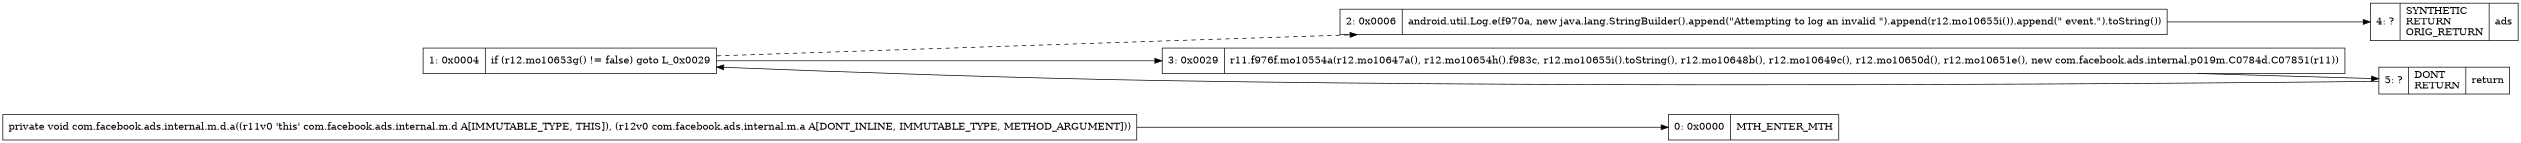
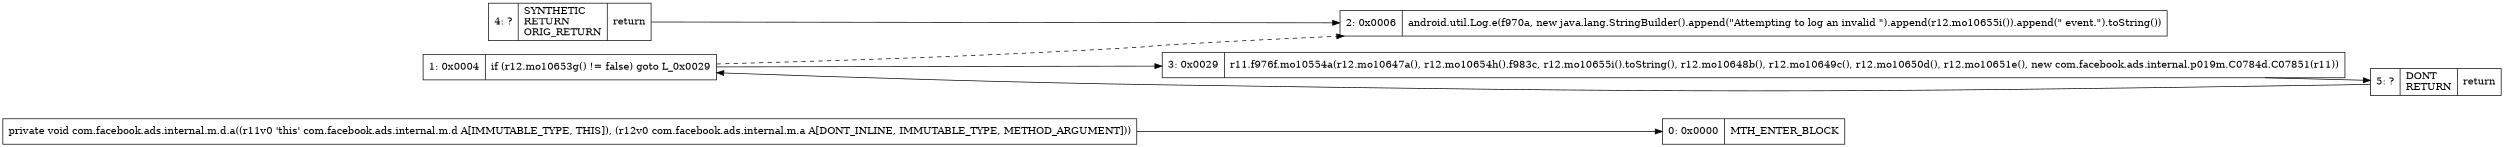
edge "2: 0x0006" -> "4: ?": reversed
node "4: ?": text "ads" -> "return"
node "0: 0x0000": text "MTH_ENTER_MTH" -> "MTH_ENTER_BLOCK"
